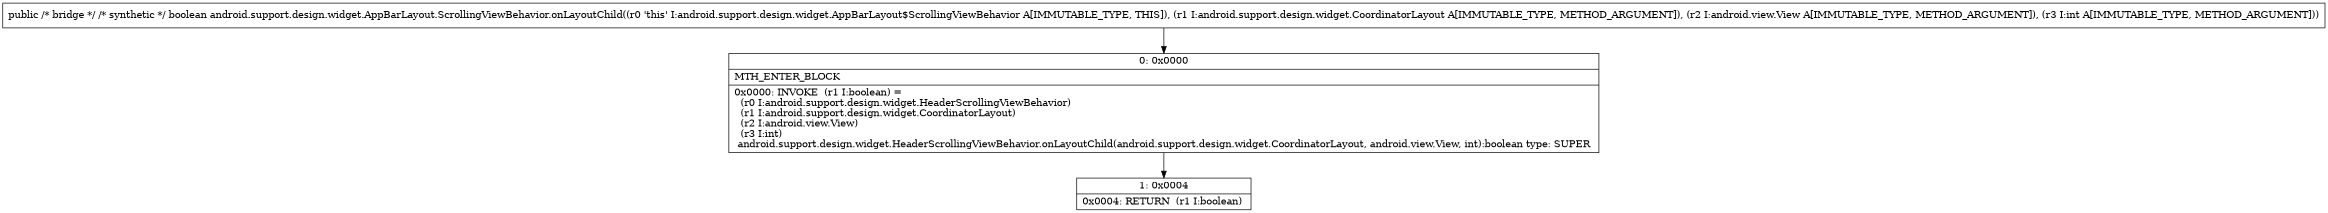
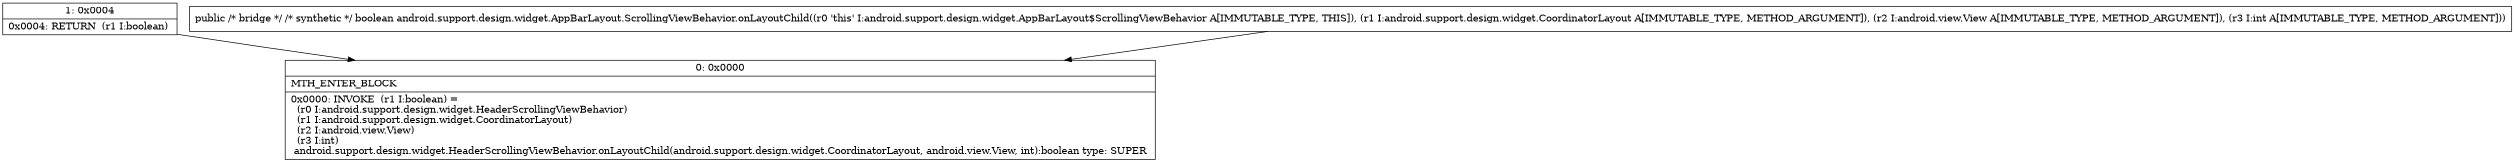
edge "0: 0x0000" -> "1: 0x0004": reversed
